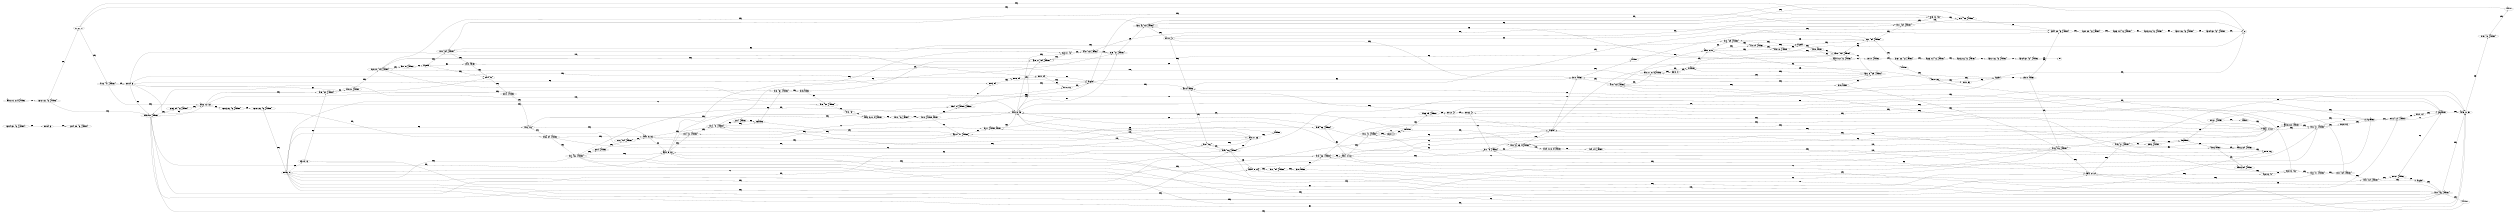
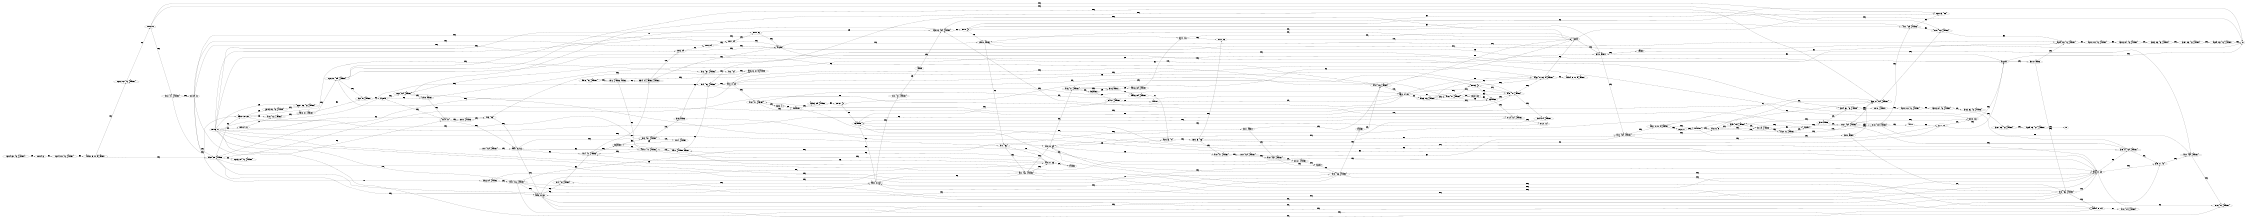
edge "stp x2 , x3 , [ x22 ]" -> "str x1 , [ x22 , # address ]": now "ldp x2 , x1 , [ x29 , # address ]" -> "str x1 , [ x22 , # address ]"
edge "str x0 , [ x2 , # address ]" -> "ldp x2 , x3 , [ x29 , # address ]": now "mov x0 , x26" -> "ldp x2 , x3 , [ x29 , # address ]"
node "mov x0 , x28": added
edge "add x0 , x0 , # address" -> "lsl x0 , x0 , # address": added, label "DFG"
edge "stp x23 , x24 , [ sp , # address ]" -> "add x21 , x21 , x20": removed, label "CFG"
edge "stp x21 , x22 , [ sp , # address ]" -> "lsl x20 , x20 , # address": now "add x20 , x2 , x2 , lsl # address" -> "lsl x20 , x20 , # address"
edge "add x3 , x3 , x2 , lsl # address" -> "ldrb w2 , [ x3 , # address ]": reversed
edge "str x27 , [ x29 , # address ]" -> "mov x0 , x23": added, label "DFG"
edge "ldr w4 , [ x1 , # address ]" -> "tst w4 , # address": now "ldr x5 , [ x21 , # address ]" -> "tst w4 , # address"
edge "b.le address" -> "ldr x2 , [ x1 , x25 , lsl # address ]": now "mov x25 , # 0" -> "ldr x2 , [ x1 , x25 , lsl # address ]"
edge "ldr x3 , [ x26 ]" -> "lsl x23 , x19 , # address": removed, label "CFG"
edge "lsl x23 , x19 , # address" -> "add x1 , x3 , x23": now "str x19 , [ x0 ]" -> "add x1 , x3 , x23"
edge "stp x27 , x28 , [ sp , # address ]" -> "mov x26 , x1": reversed
node "cmn x3 , # address": removed
edge "add x19 , x2 , x2 , lsl # address" -> "lsl x19 , x19 , # address": now "ldr x1 , [ x1 , # address ]" -> "lsl x19 , x19 , # address"
node "mov x4 , # address": removed
edge "stp x19 , x20 , [ sp , # address ]" -> "add x20 , x2 , x2 , lsl # address": added, label "CFG"
edge "ldr x1 , [ x19 , # address ]" -> "cbz x1 , address": now "ldr x1 , [ x26 ]" -> "cbz x1 , address"
